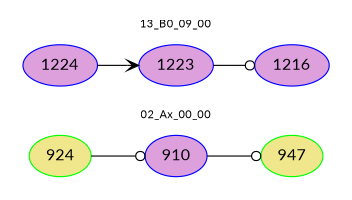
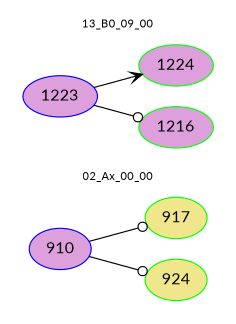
node "1224": color blue -> green
edge "1224" -> "1223": reversed
node "1216": color blue -> green
edge "924" -> "910": reversed
node "947": label "947" -> "917"
